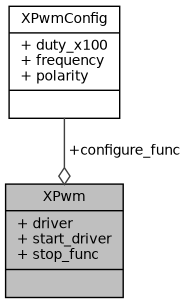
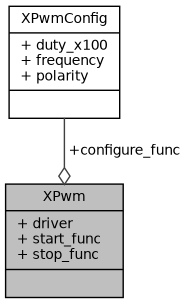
node "XPwm": text "+ start_driver" -> "+ start_func"
